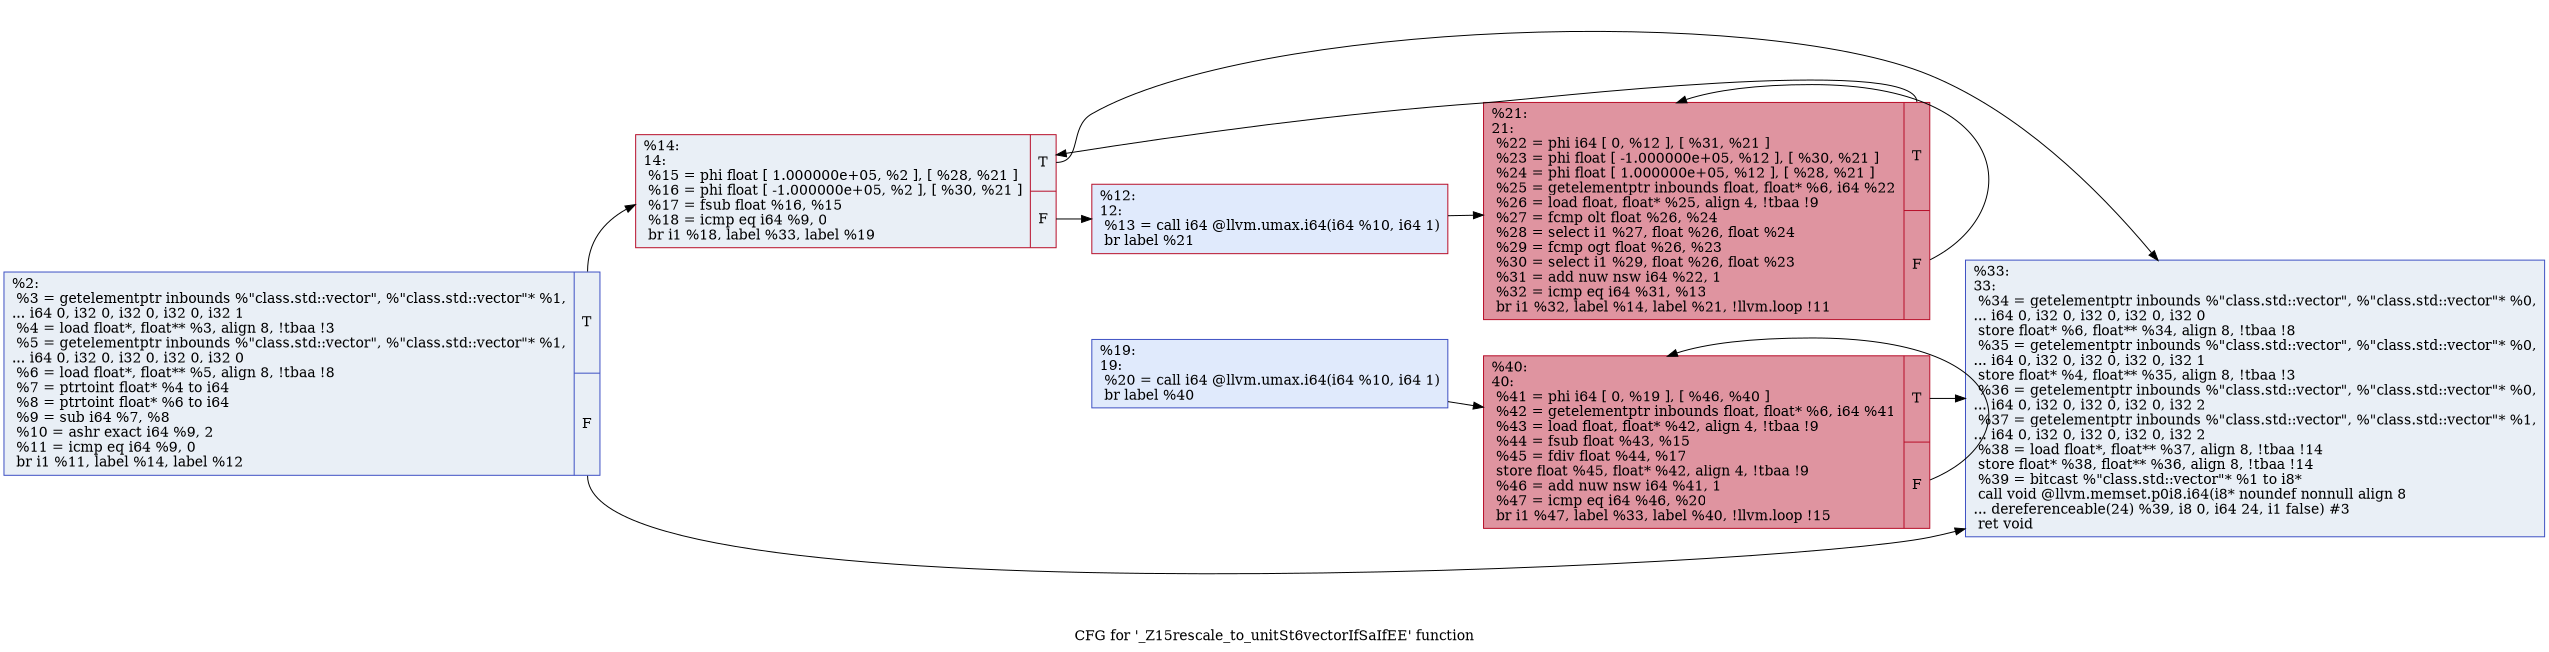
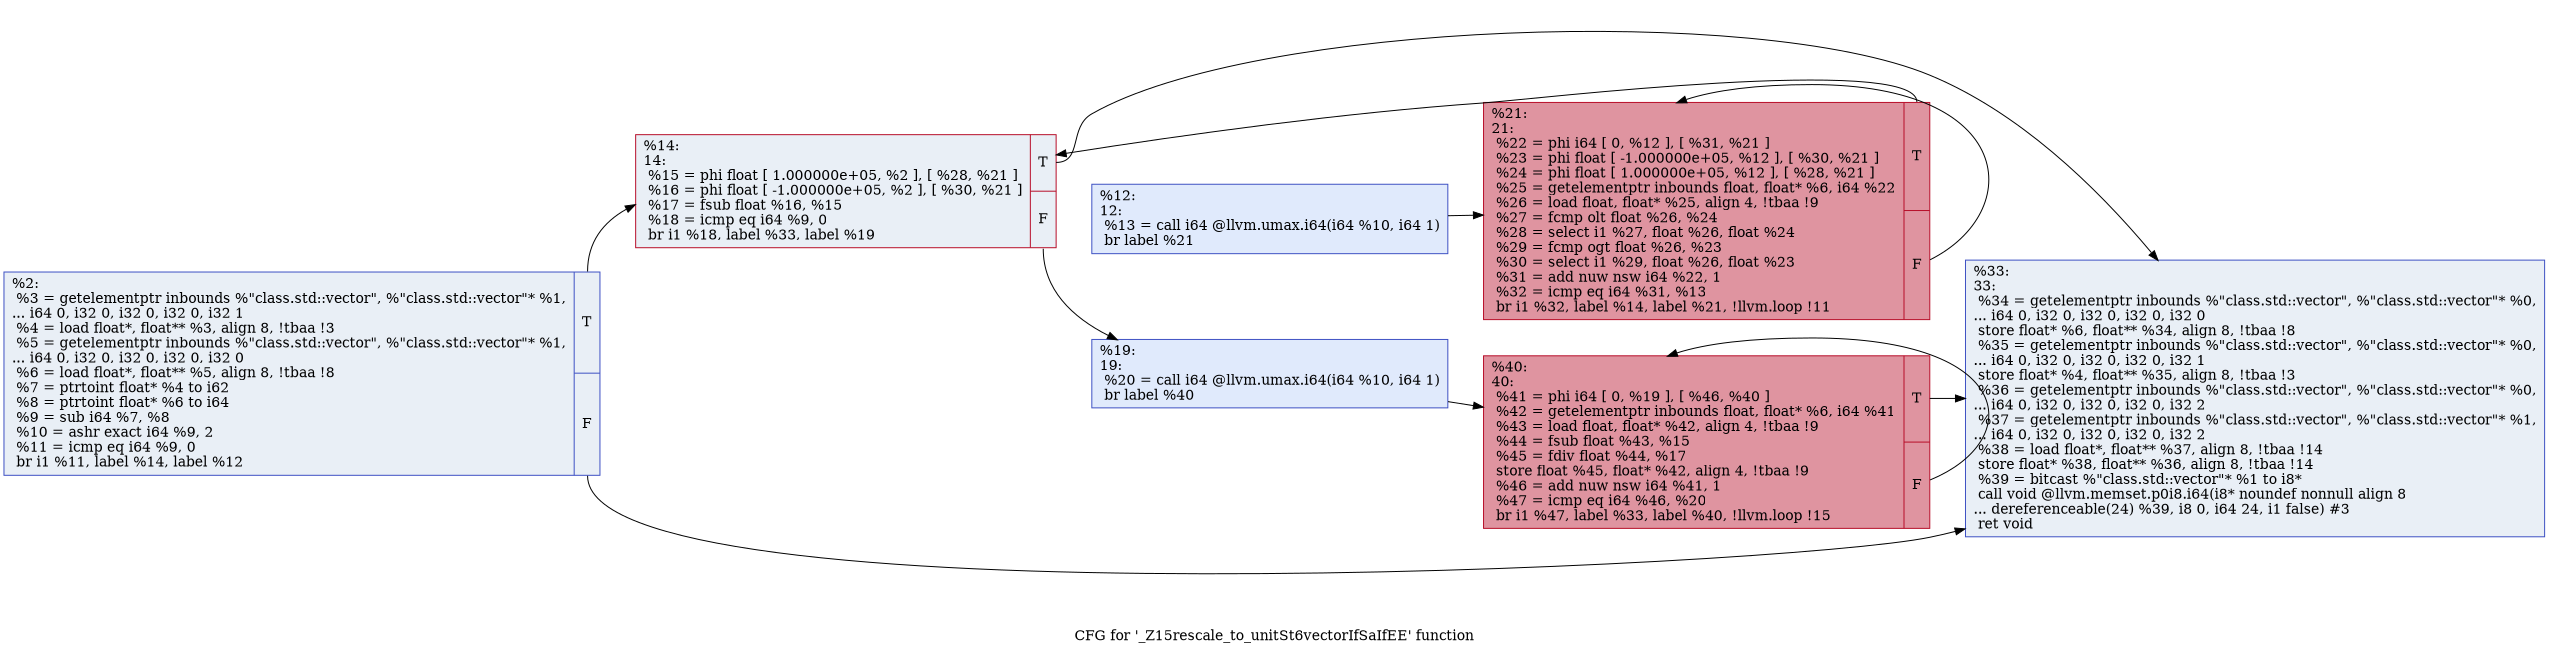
edge "%14:" -> "%12:": now "%14:" -> "%19:"
node "%12:": color #b70d28ff -> #3d50c3ff
node "%2:": text "%7 = ptrtoint float* %4 to i64" -> "%7 = ptrtoint float* %4 to i62"
